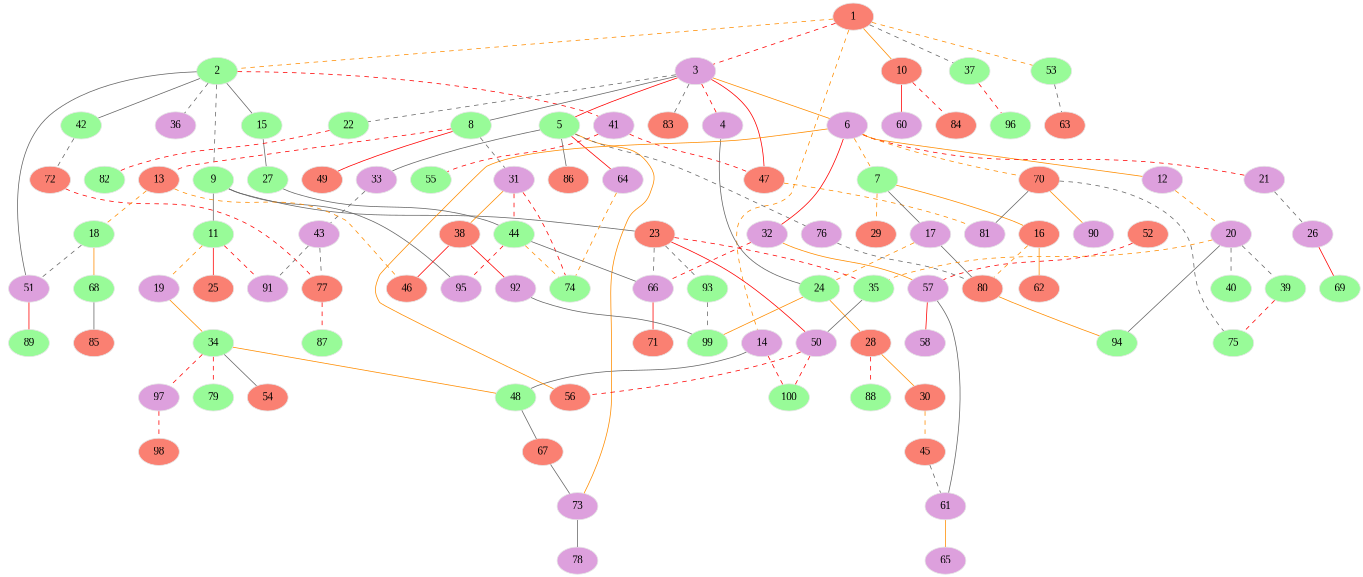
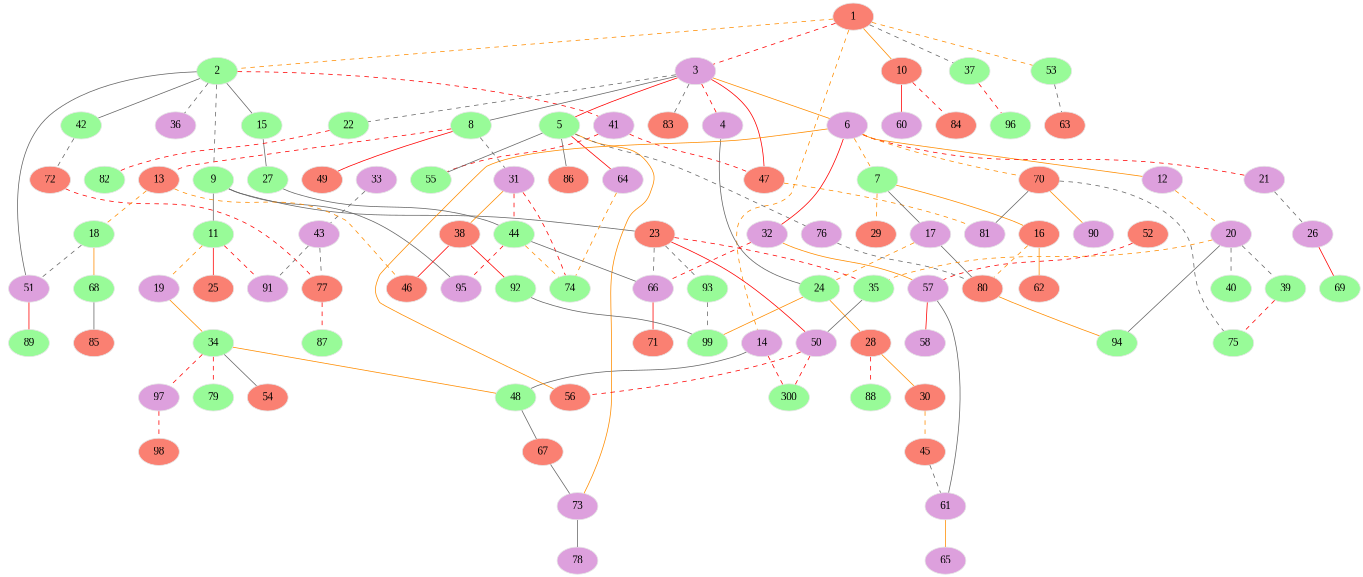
edge "5" -- "33": now "5" -- "55"
node "92": fillcolor plum -> palegreen
node "100": label "100" -> "300"
